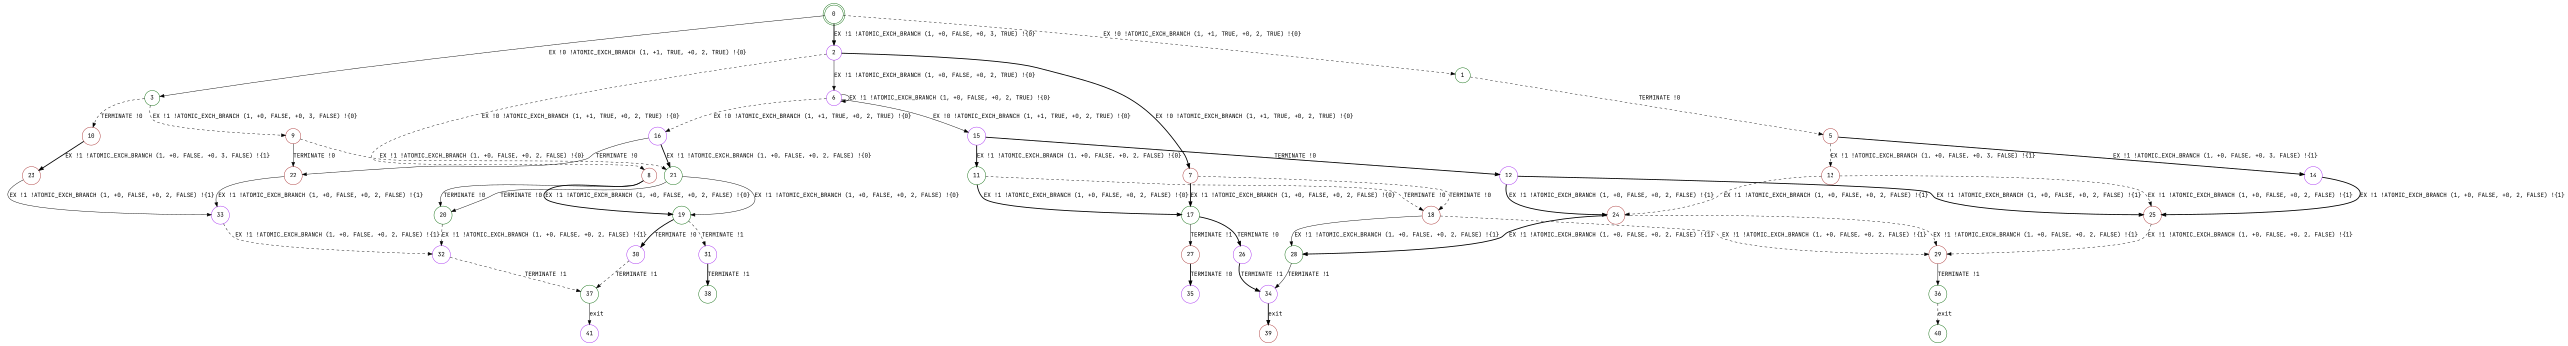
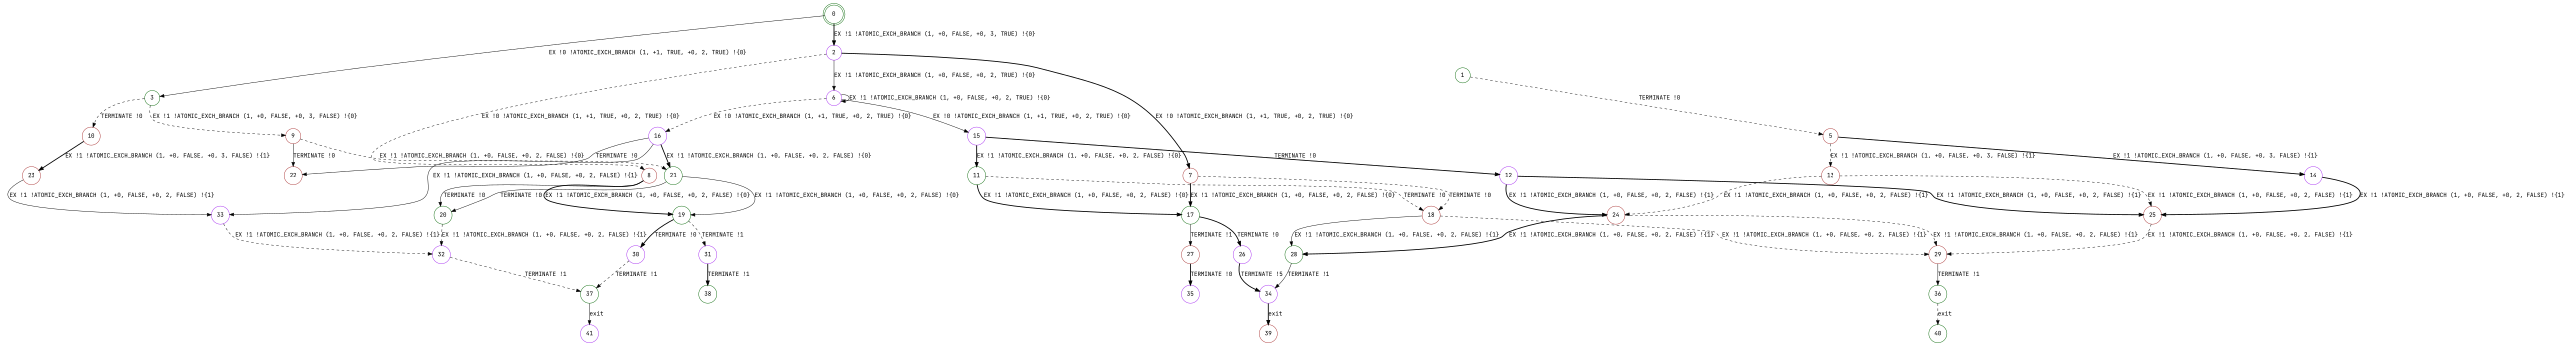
edge "0" -> "1": removed, label "EX !0 !ATOMIC_EXCH_BRANCH (1, +1, TRUE, +0, 2, TRUE) !{0}"
edge "22" -> "33": now "16" -> "33"
edge "26" -> "34": label "TERMINATE !1" -> "TERMINATE !5"
